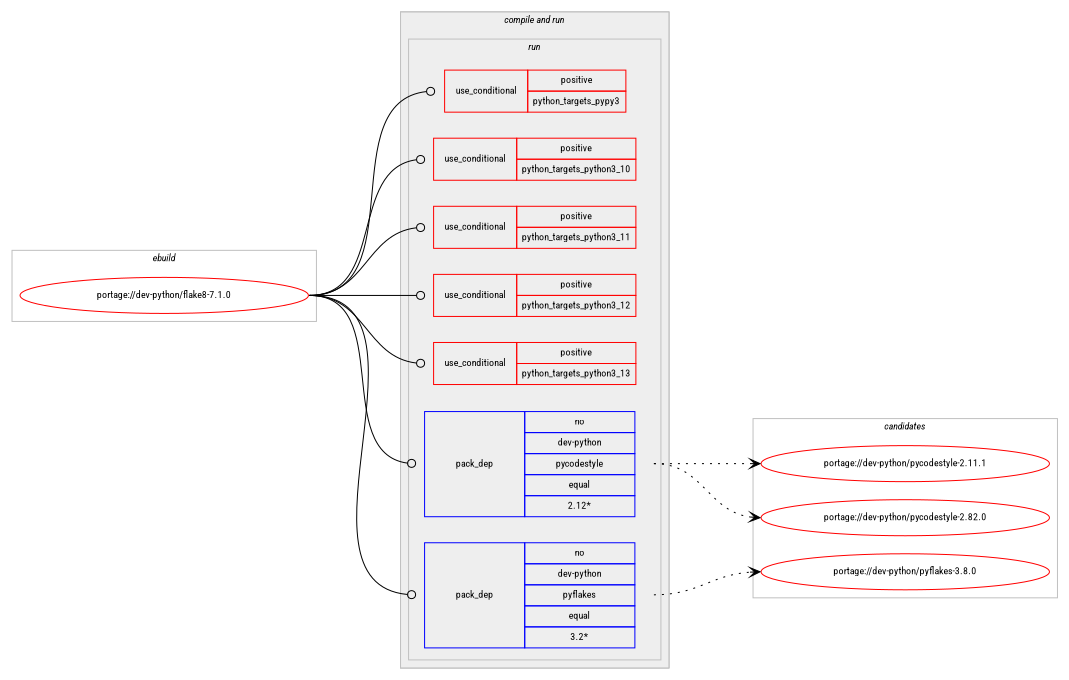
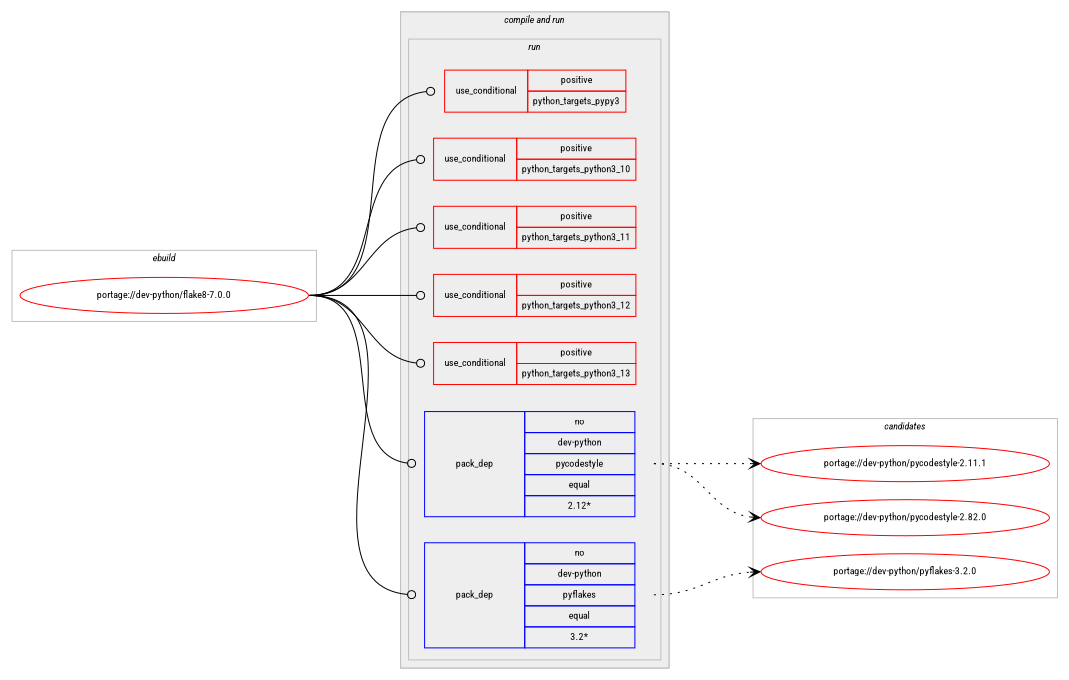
node "portage://dev-python/flake8-7.1.0": label "portage://dev-python/flake8-7.1.0" -> "portage://dev-python/flake8-7.0.0"
node "portage://dev-python/pyflakes-3.8.0": label "portage://dev-python/pyflakes-3.8.0" -> "portage://dev-python/pyflakes-3.2.0"
